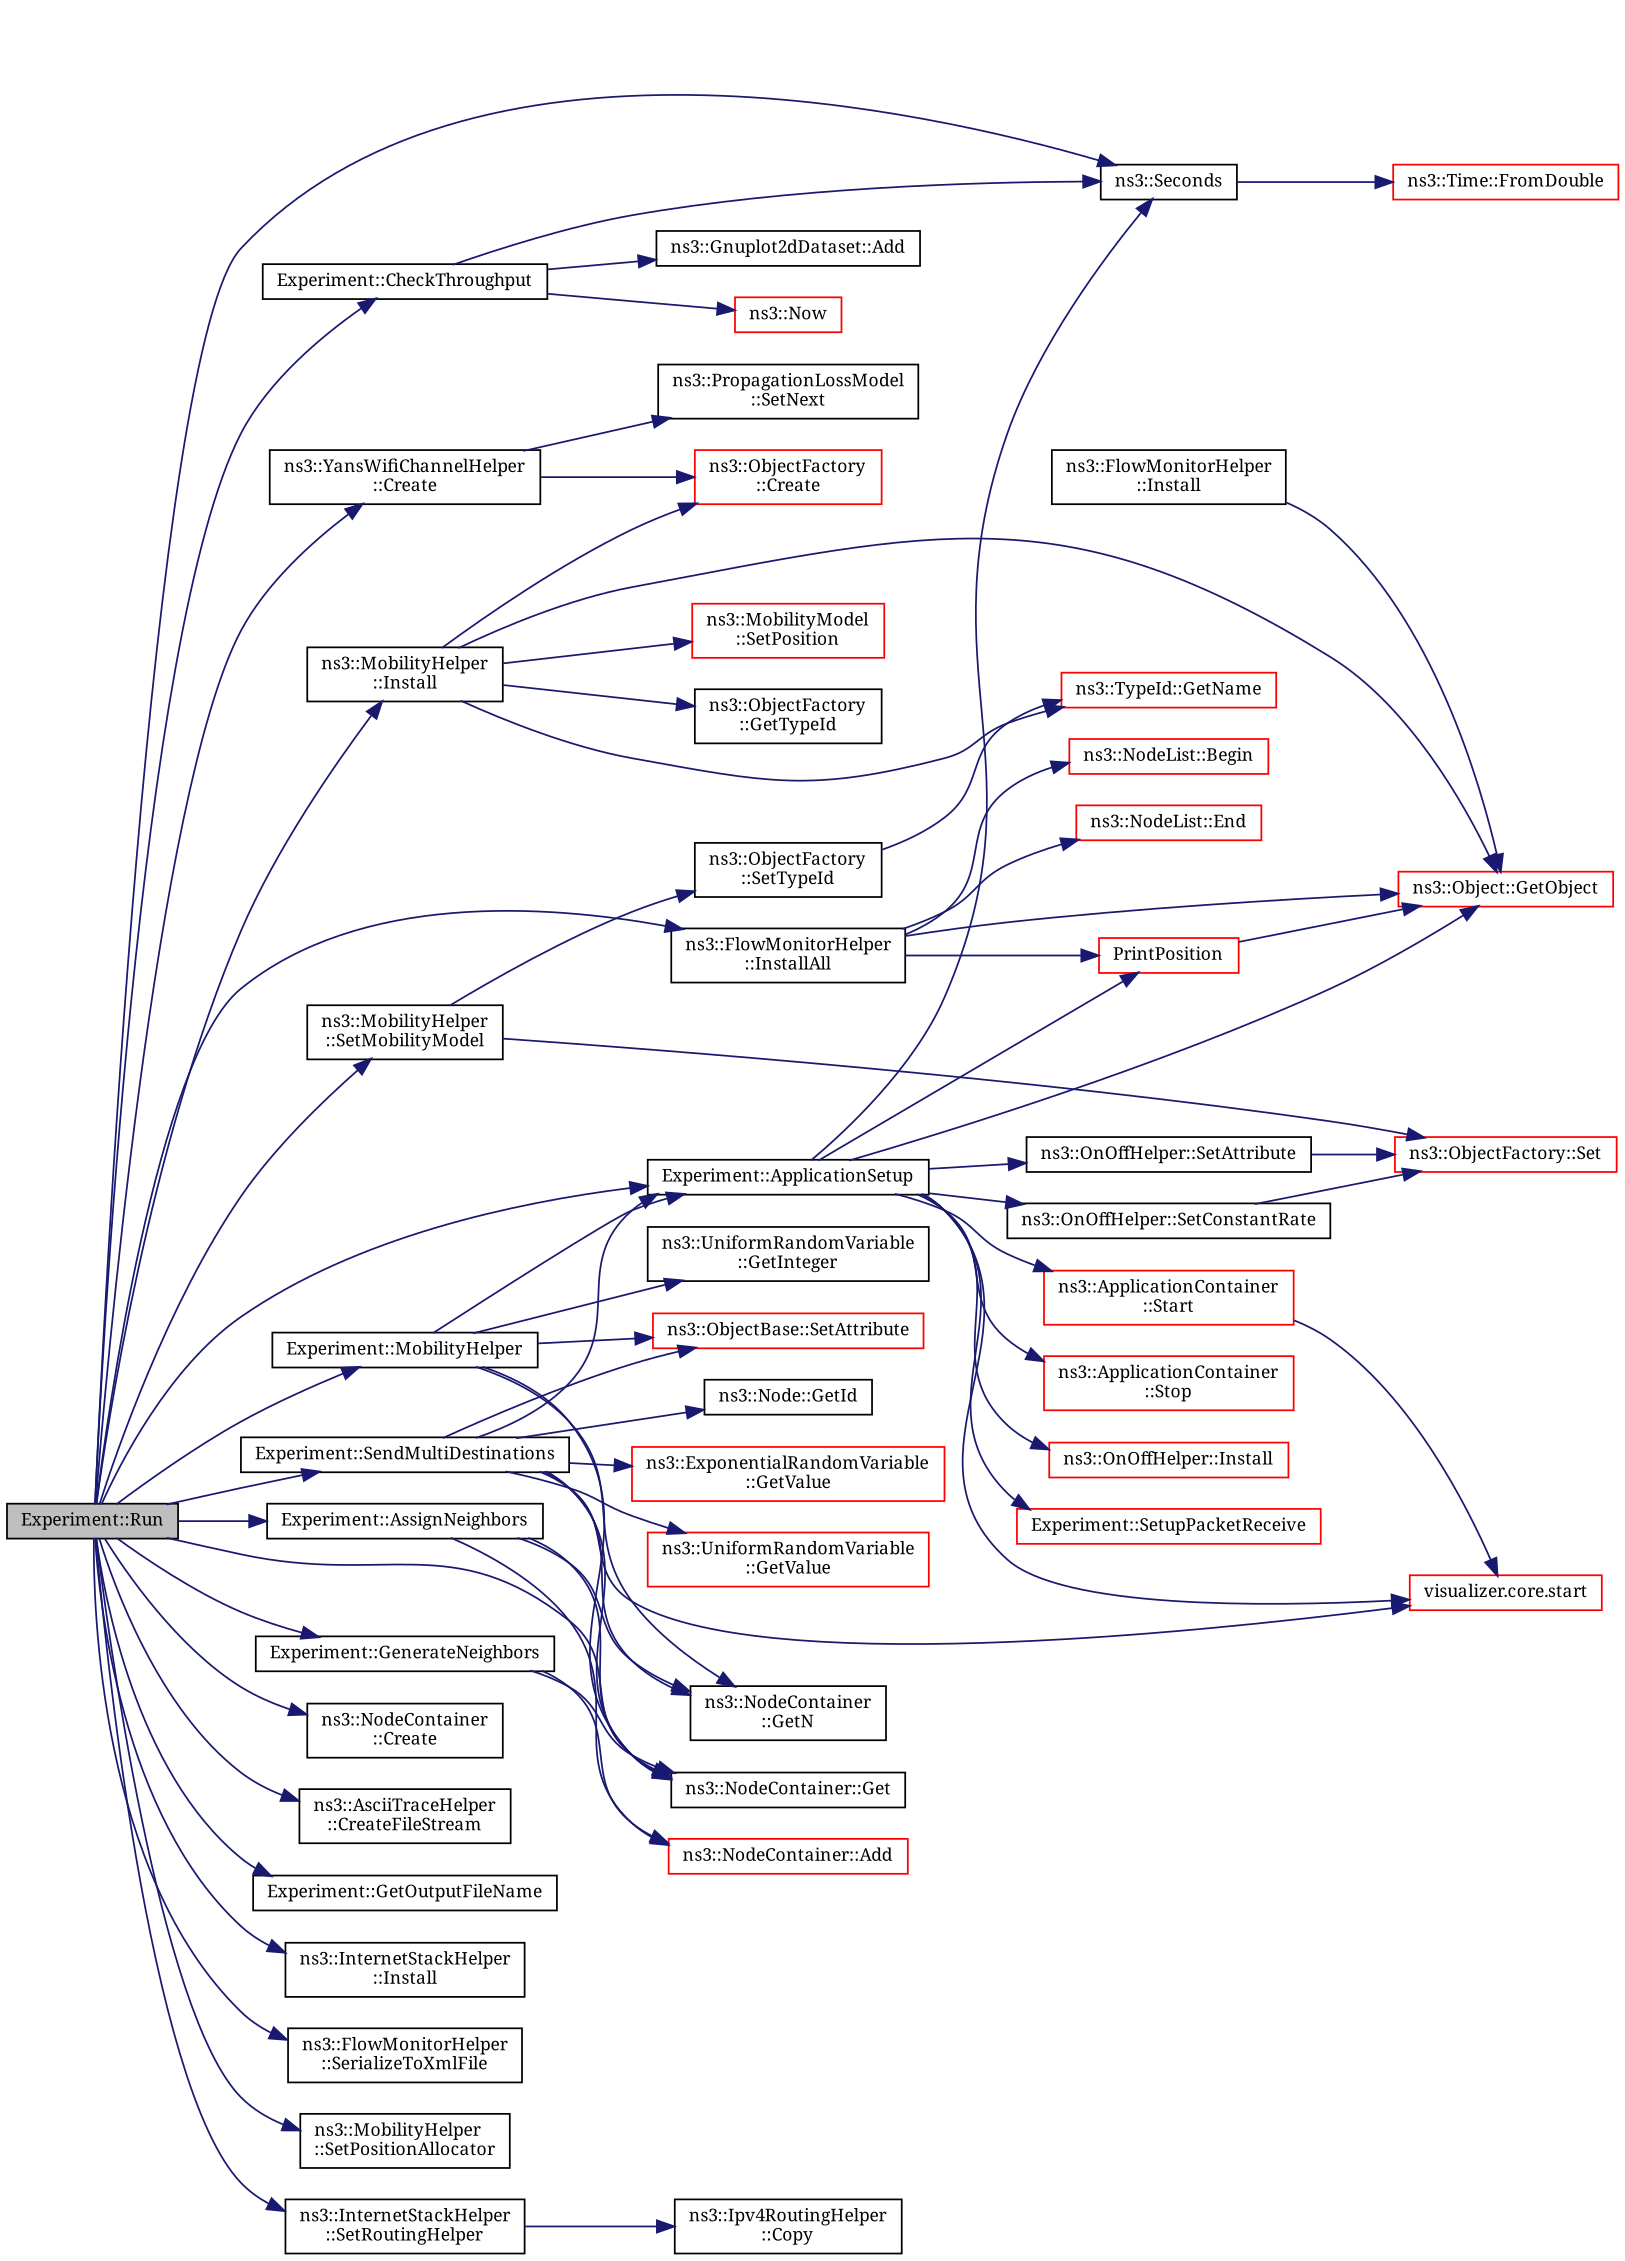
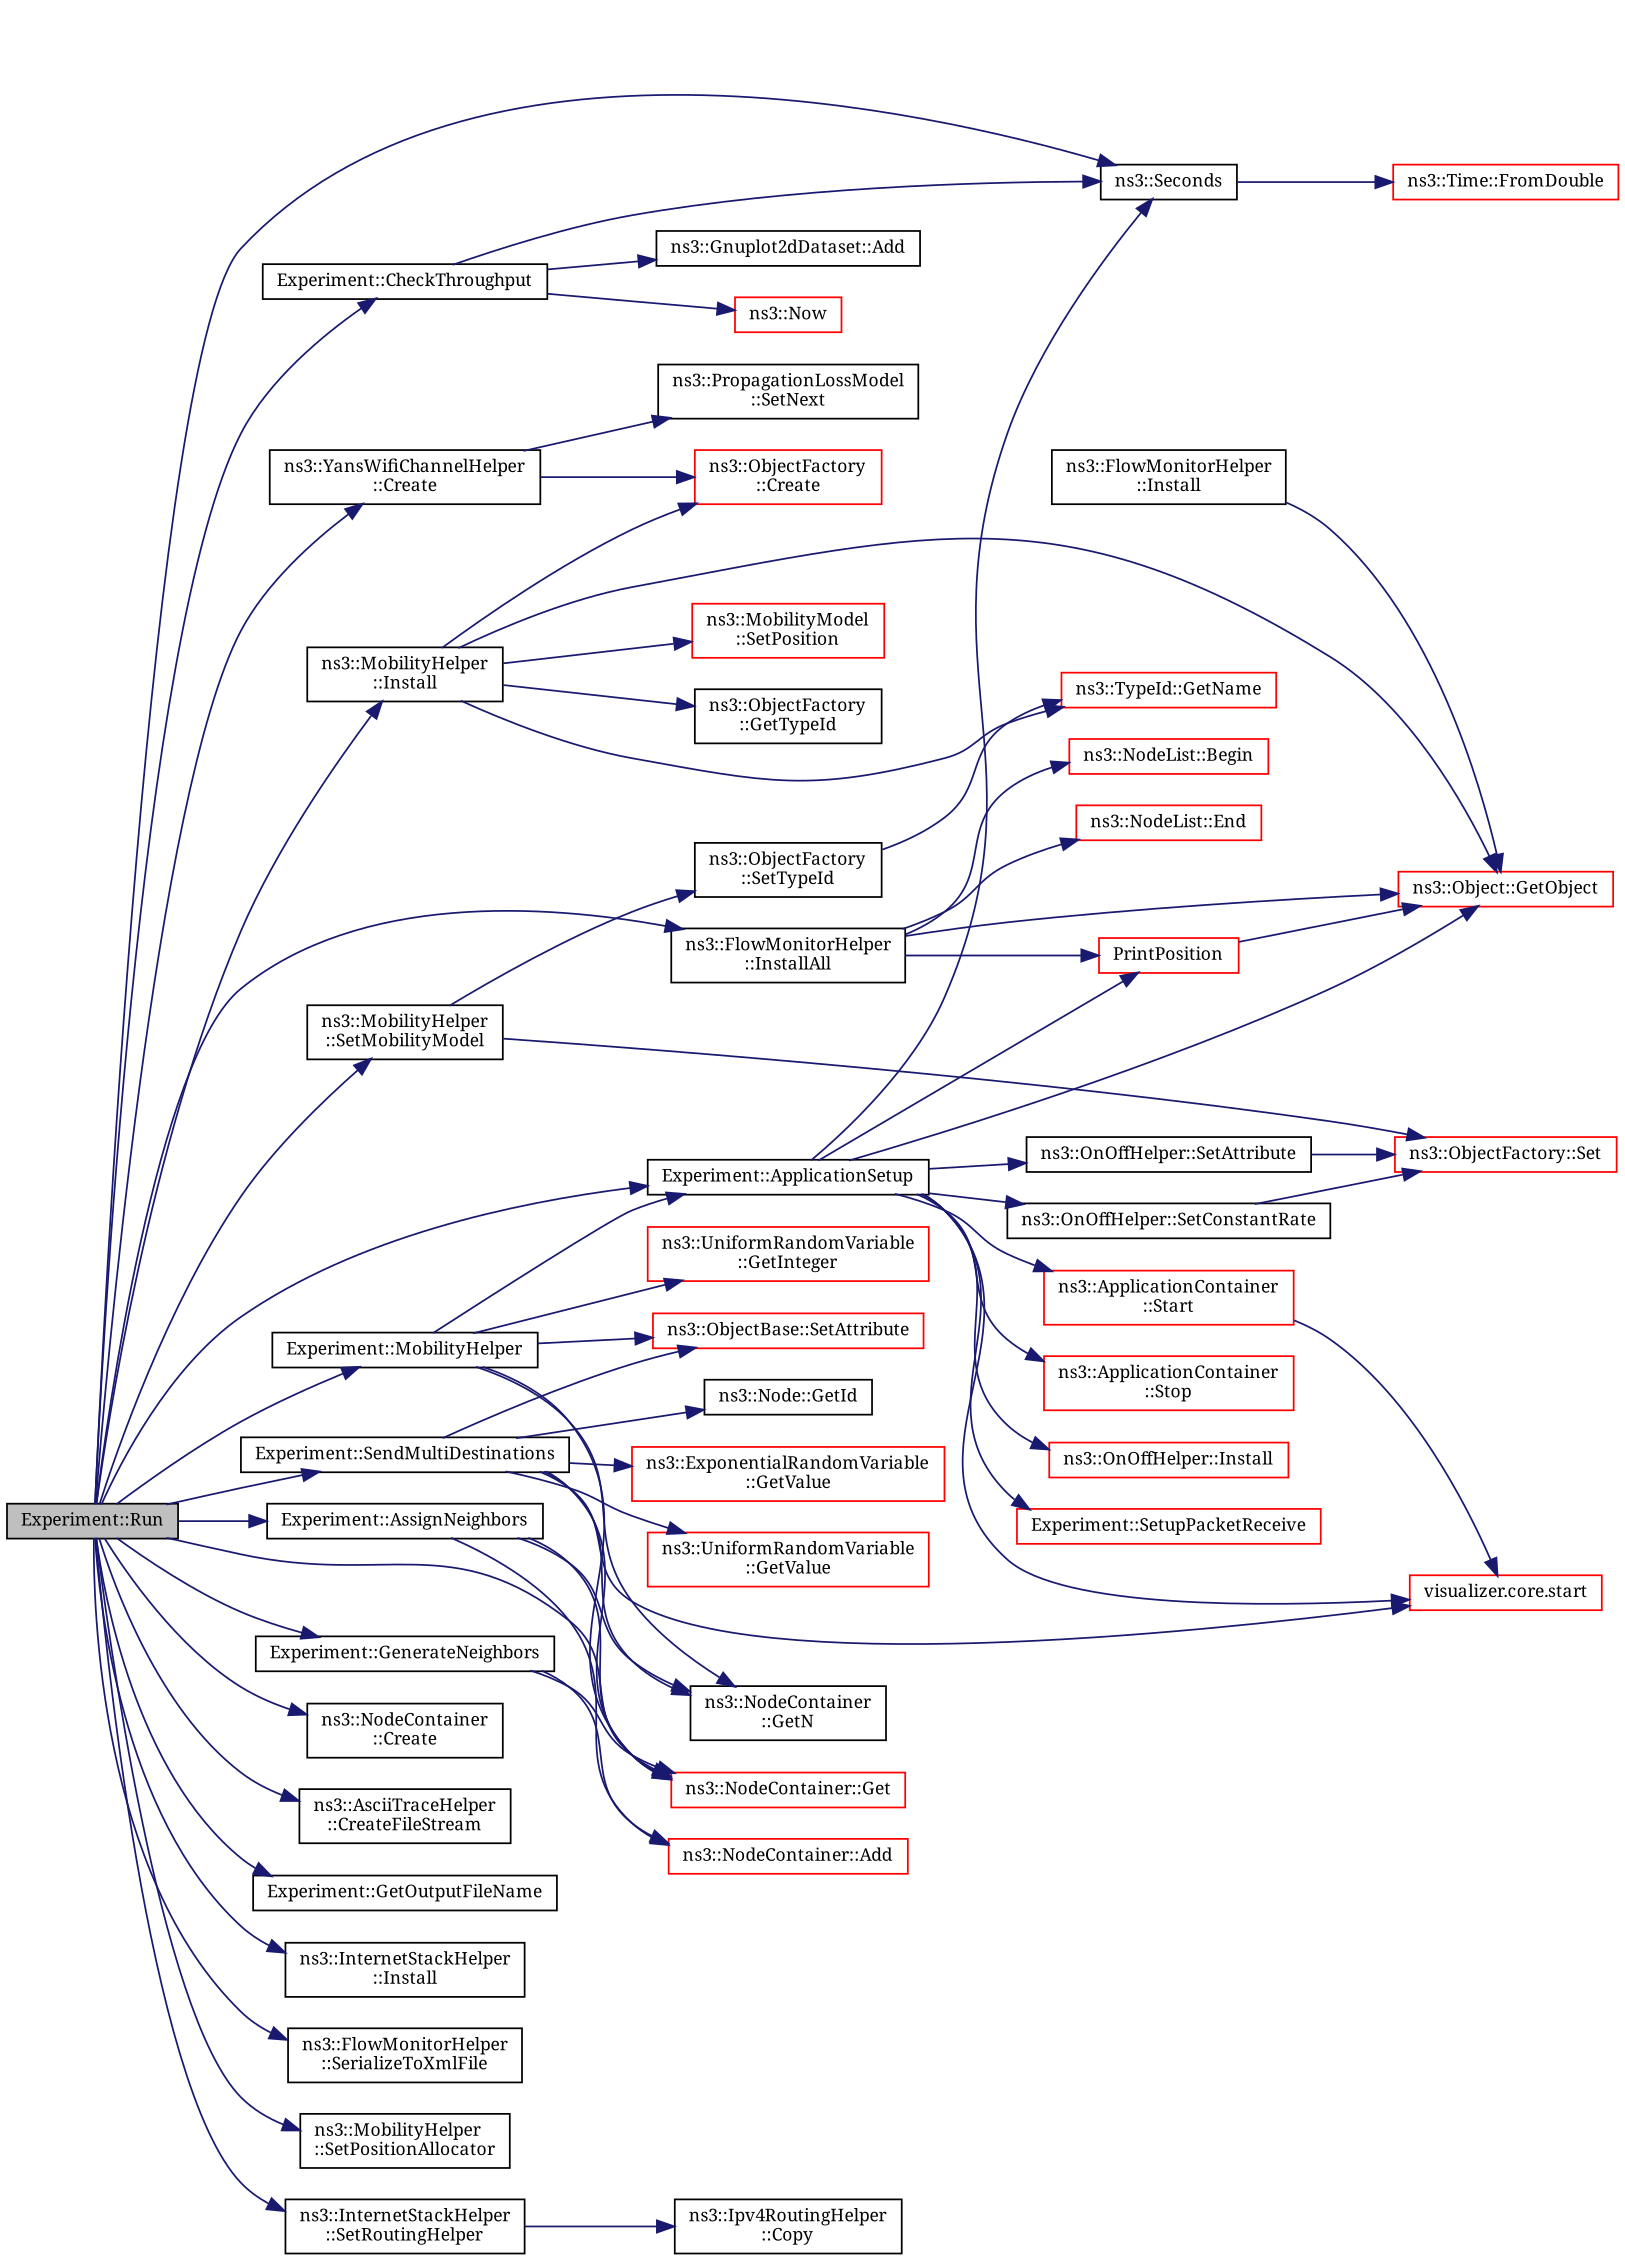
node "ns3::UniformRandomVariable ::GetInteger": color black -> red
edge "Experiment::SendMultiDestinations" -> "Experiment::ApplicationSetup": removed
node "ns3::NodeContainer::Get": color black -> red
